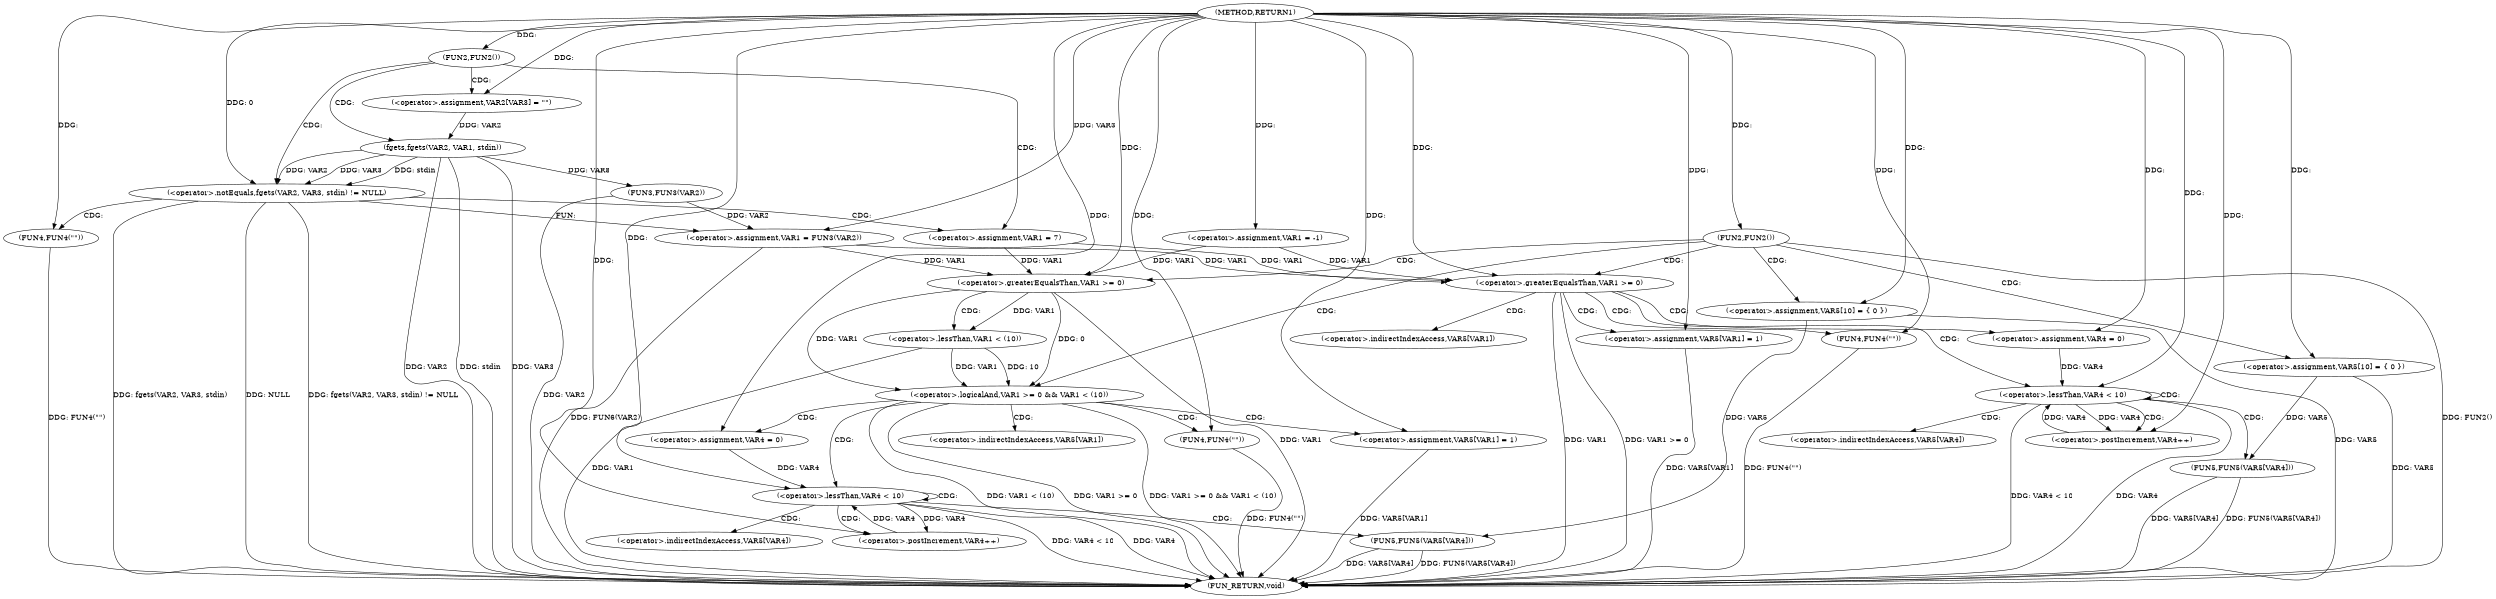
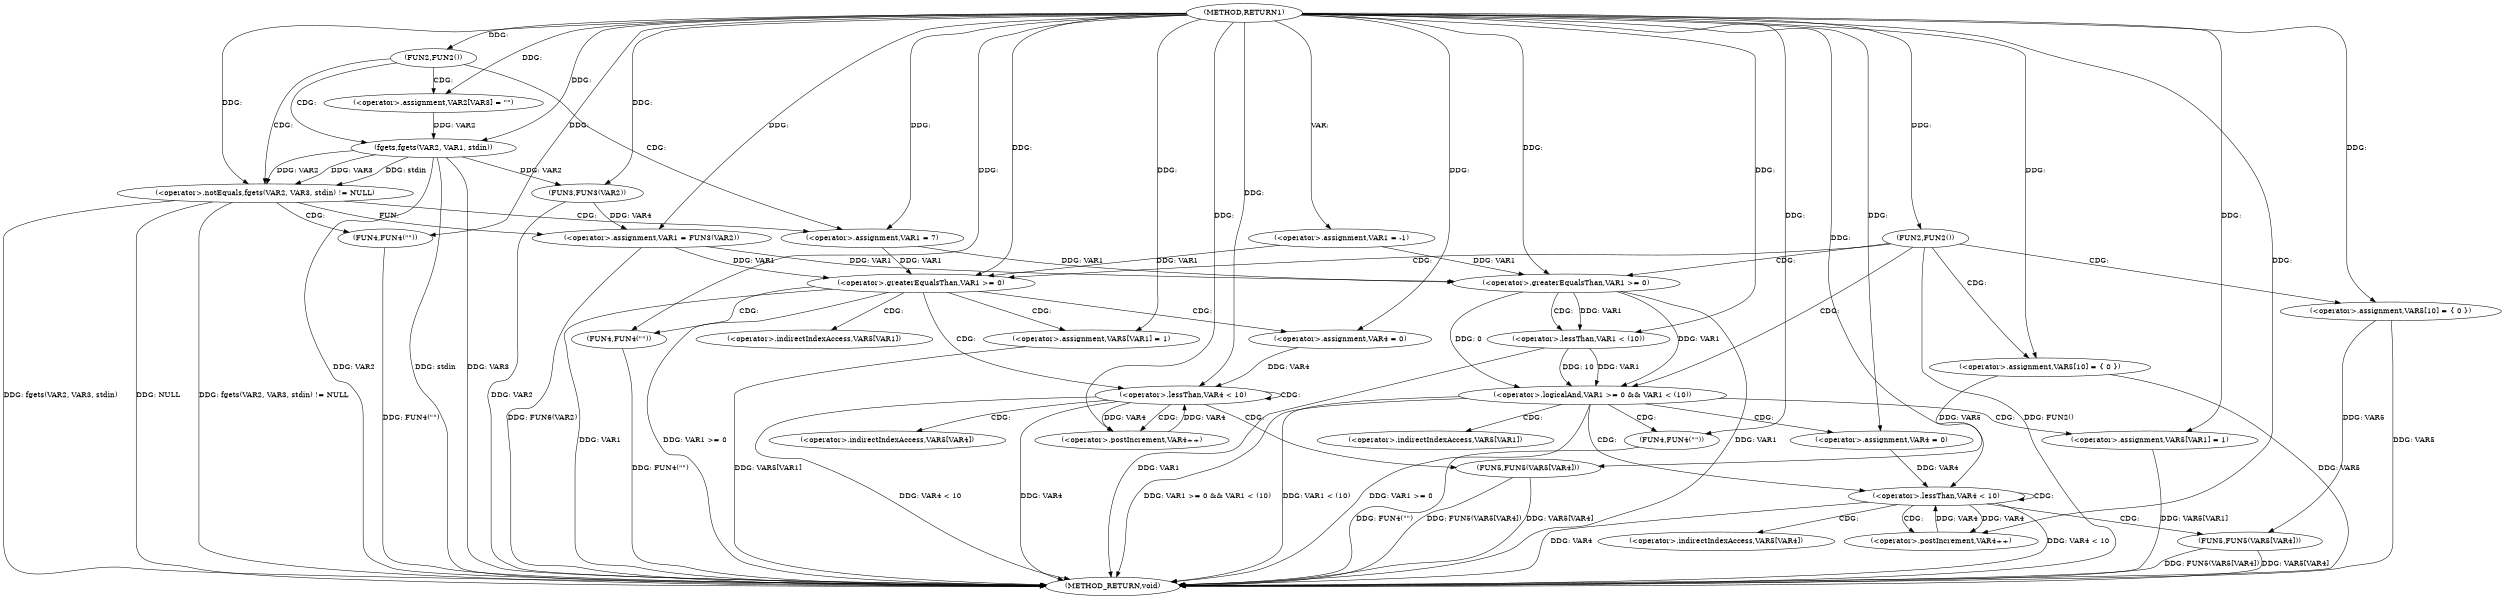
edge "(METHOD,RETURN1)" -> "(fgets,fgets(VAR2, VAR1, stdin))": added, label "DDG:"
edge "(METHOD,RETURN1)" -> "(FUN3,FUN3(VAR2))": added, label "DDG:"
edge "(METHOD,RETURN1)" -> "(<operator>.assignment,VAR1 = 7)": added, label "DDG:"
edge "(METHOD,RETURN1)" -> "(<operator>.lessThan,VAR1 < (10))": added, label "DDG:"
edge "(METHOD,RETURN1)" -> "(<operator>.notEquals,fgets(VAR2, VAR3, stdin) != NULL)": label "DDG: 0" -> "DDG: "
edge "(METHOD,RETURN1)" -> "(<operator>.assignment,VAR1 = FUN3(VAR2))": label "DDG: VAR3" -> "DDG: "
edge "(METHOD,RETURN1)" -> "(<operator>.assignment,VAR1 = -1)": label "DDG: " -> "VAR: "
edge "(fgets,fgets(VAR2, VAR1, stdin))" -> "(FUN3,FUN3(VAR2))": label "DDG: VAR8" -> "DDG: VAR2"
edge "(FUN3,FUN3(VAR2))" -> "(<operator>.assignment,VAR1 = FUN3(VAR2))": label "DDG: VAR2" -> "DDG: VAR4"
node "(FUN_RETURN,void)": label "(FUN_RETURN,void)" -> "(METHOD_RETURN,void)"
